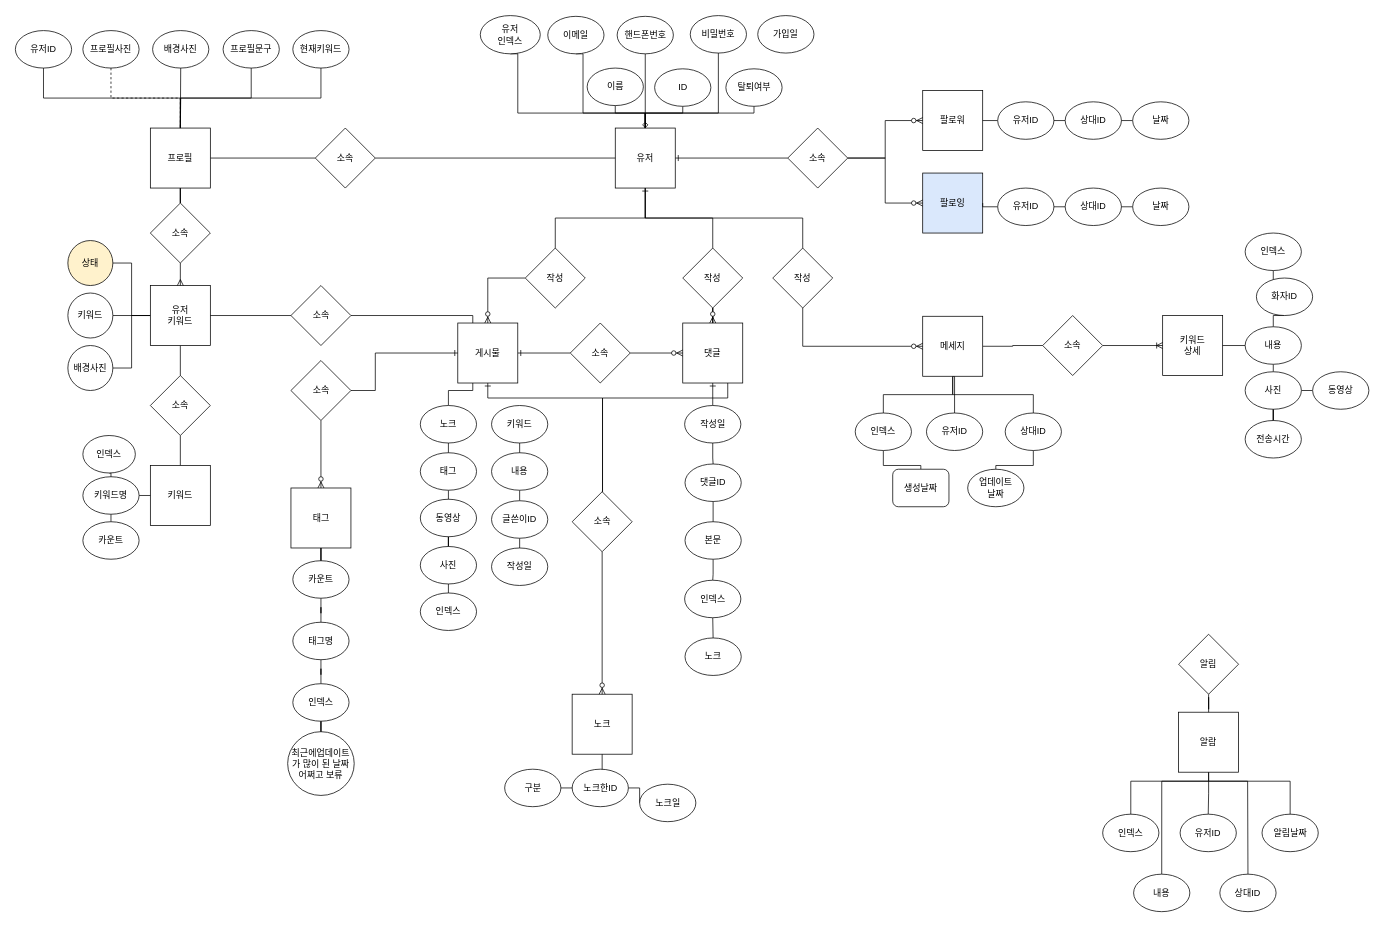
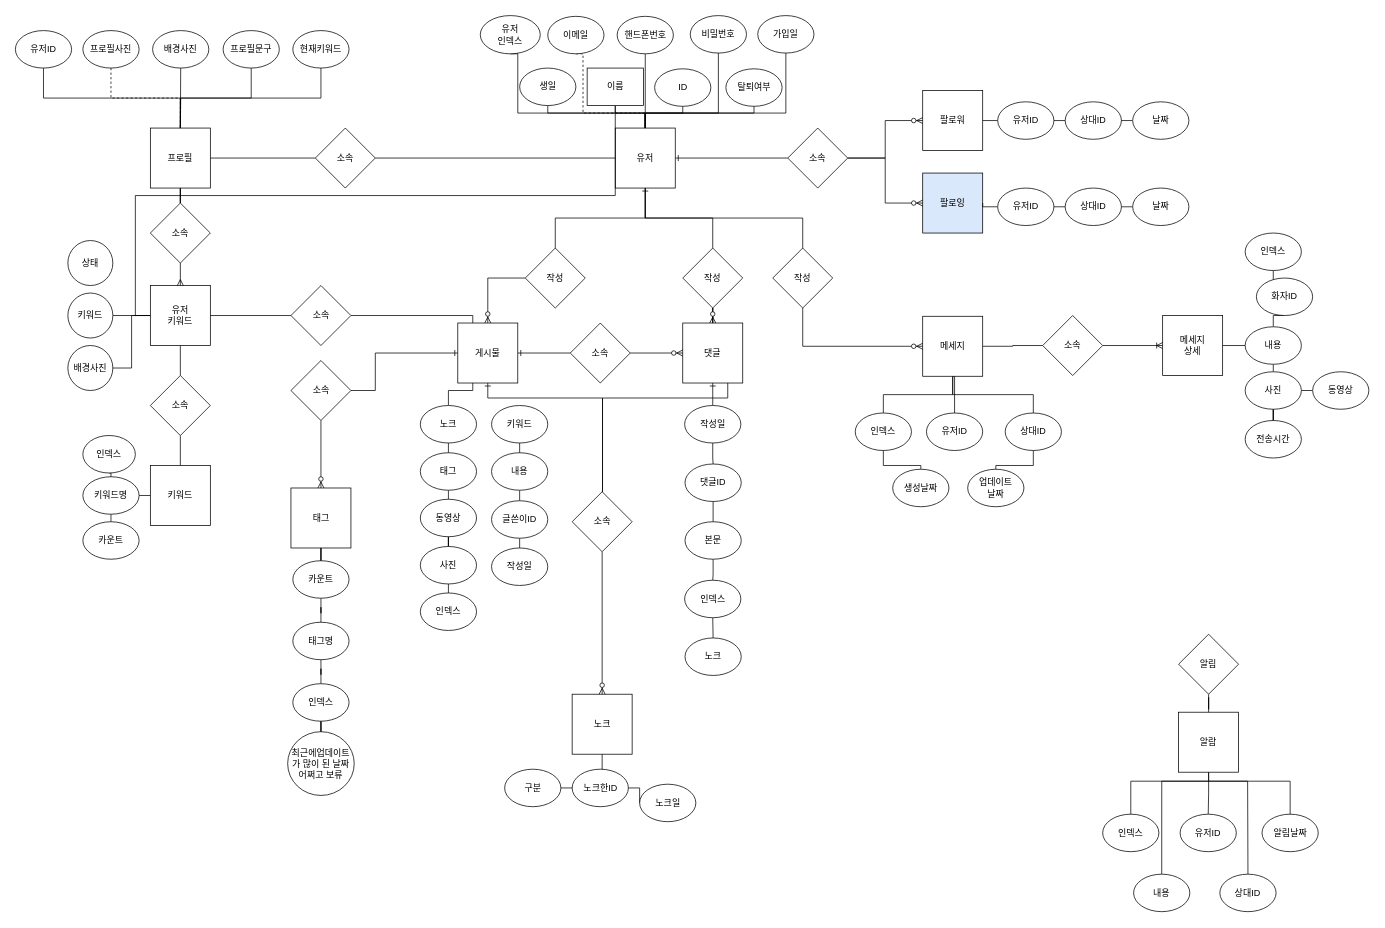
edge "이메일" -- "유저": style solid -> dashed
node "생일": added
node "이름": shape ellipse -> rectangle
edge "가입일" -- "유저": added
edge "생일" -- "유저": added
edge "비밀번호" -> "유저": arrowhead diamond -> none
node "상태": fillcolor #fff2cc -> #ffffff
edge "상태" -- "유저 키워드": now "이름" -- "유저 키워드"
node "키워드 상세": label "키워드 상세" -> "메세지 상세"
node "생성날짜": shape rounded rectangle -> ellipse
